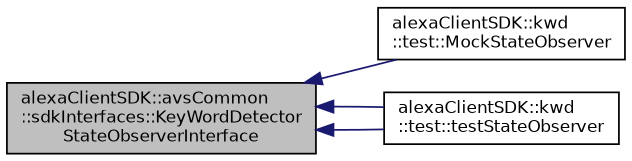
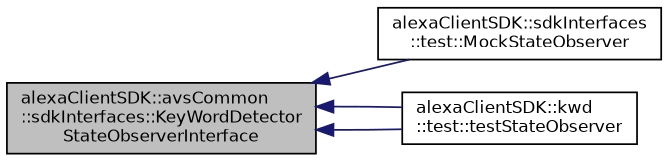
node "alexaClientSDK::kwd ::test::MockStateObserver": label "alexaClientSDK::kwd ::test::MockStateObserver" -> "alexaClientSDK::sdkInterfaces ::test::MockStateObserver"
